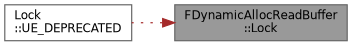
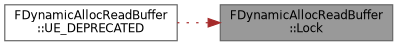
node "Lock ::UE_DEPRECATED": label "Lock ::UE_DEPRECATED" -> "FDynamicAllocReadBuffer ::UE_DEPRECATED"
